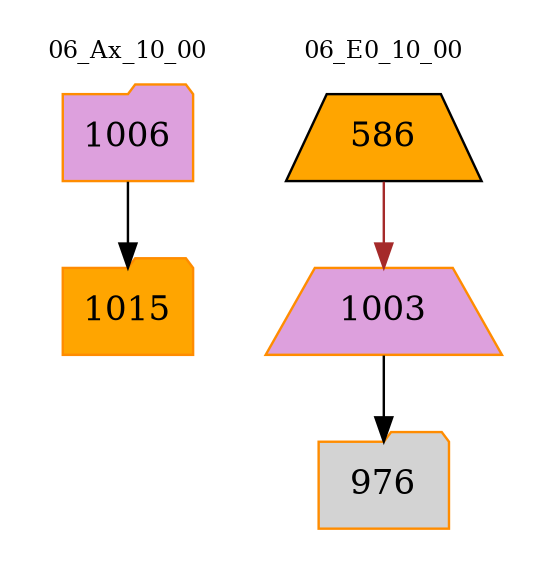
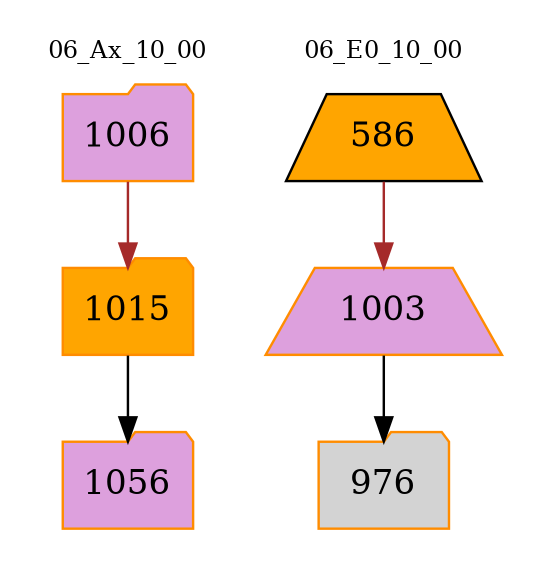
edge "1006" -> "1015": color black -> brown
node "1056": added
